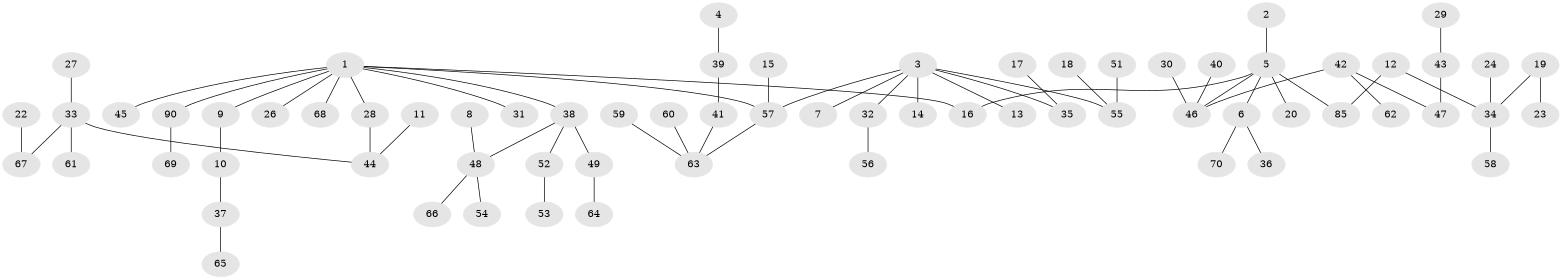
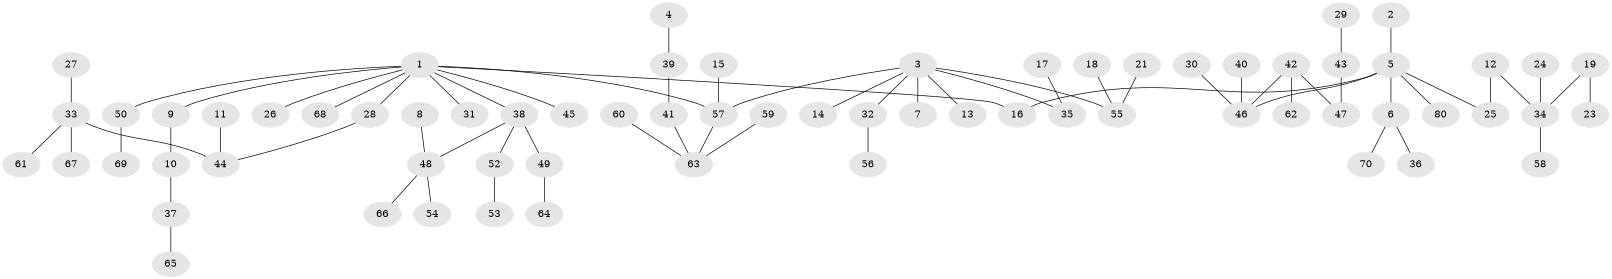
node "51": label "51" -> "21"
node "22": removed
node "90": label "90" -> "50"
node "20": label "20" -> "80"
node "85": label "85" -> "25"
